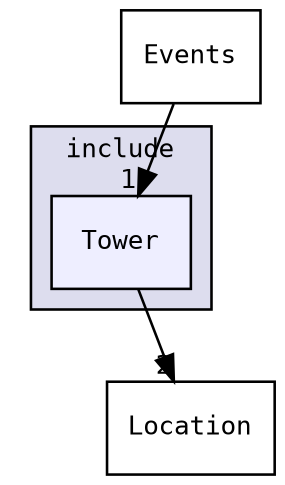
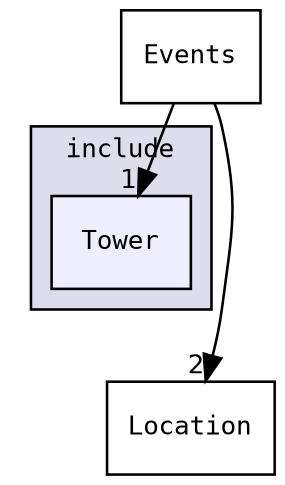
edge "Tower" -> "Location": now "Events" -> "Location"
